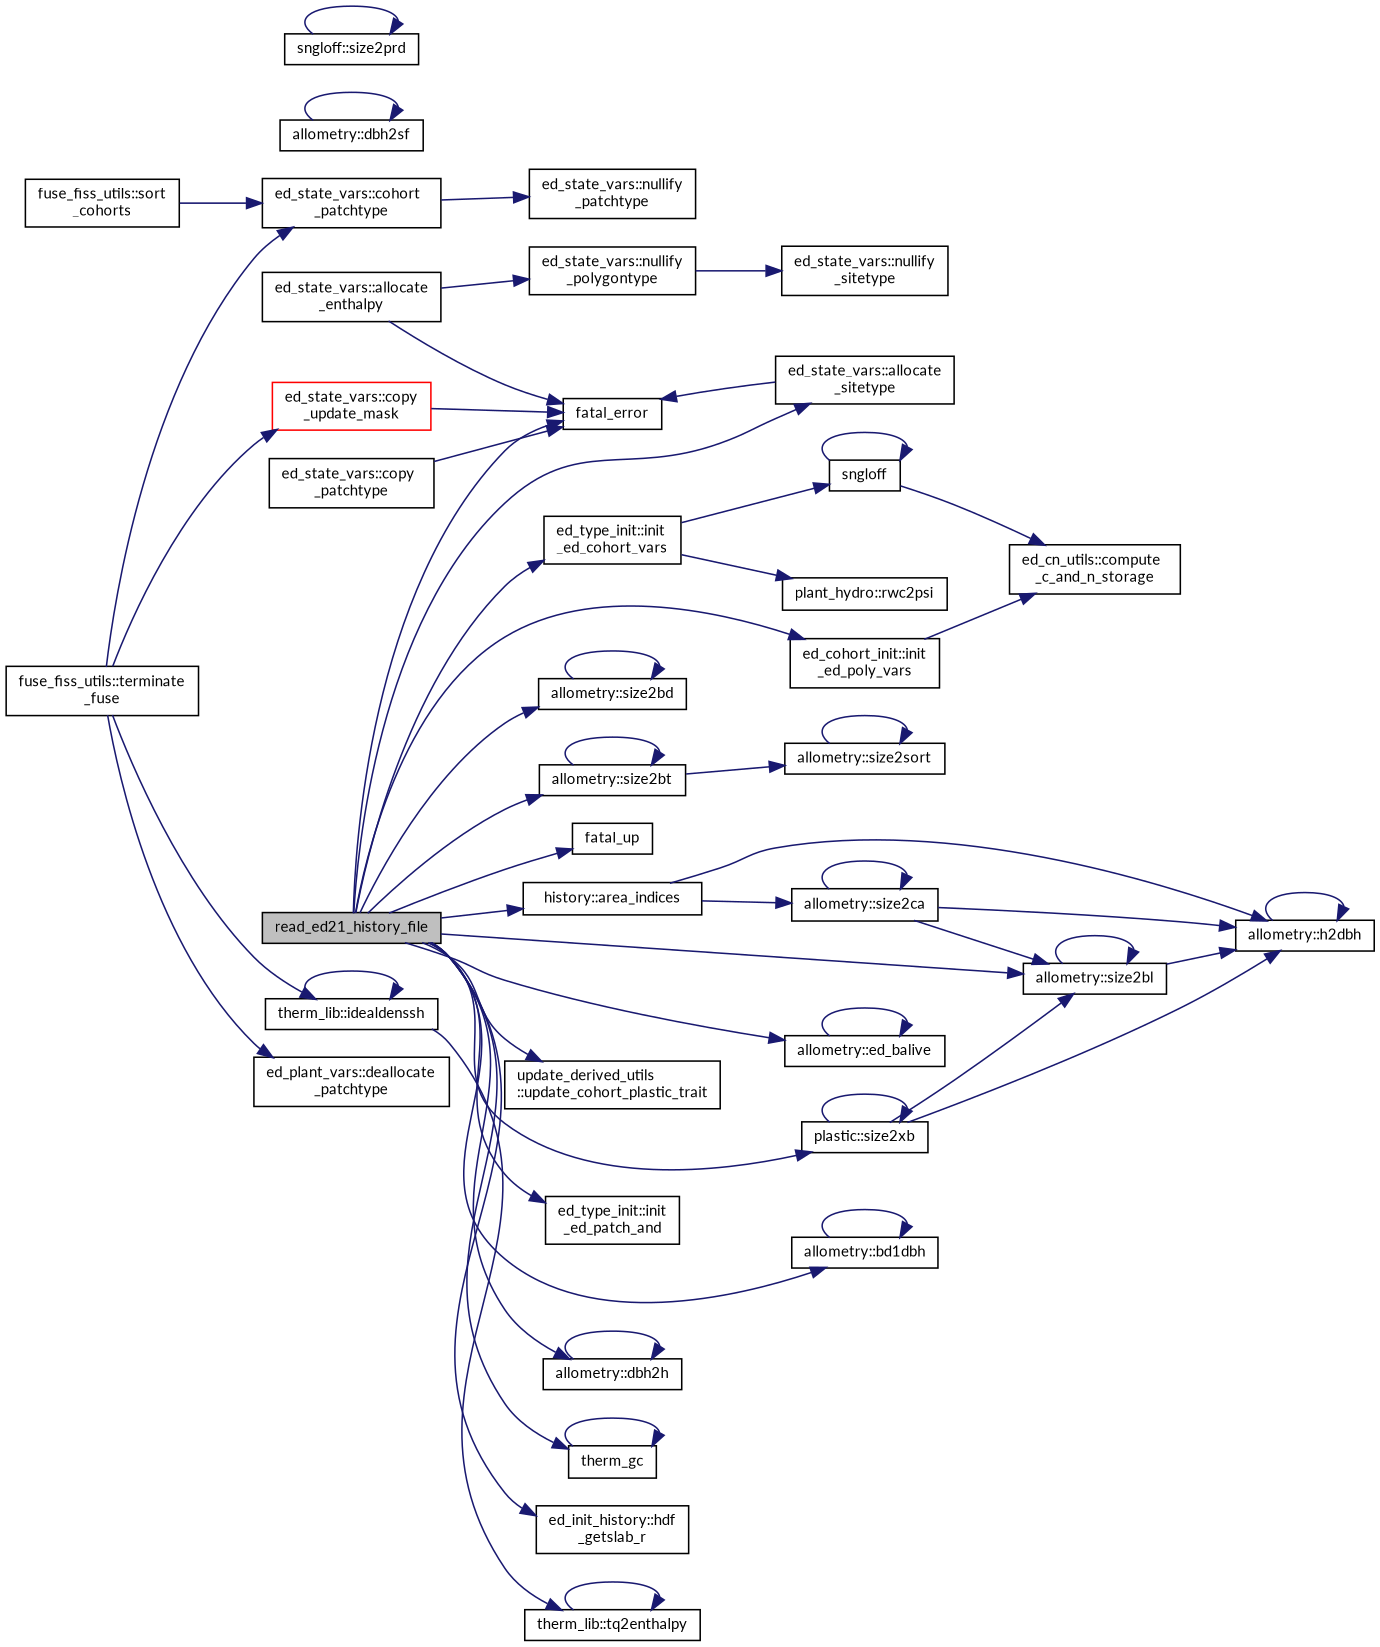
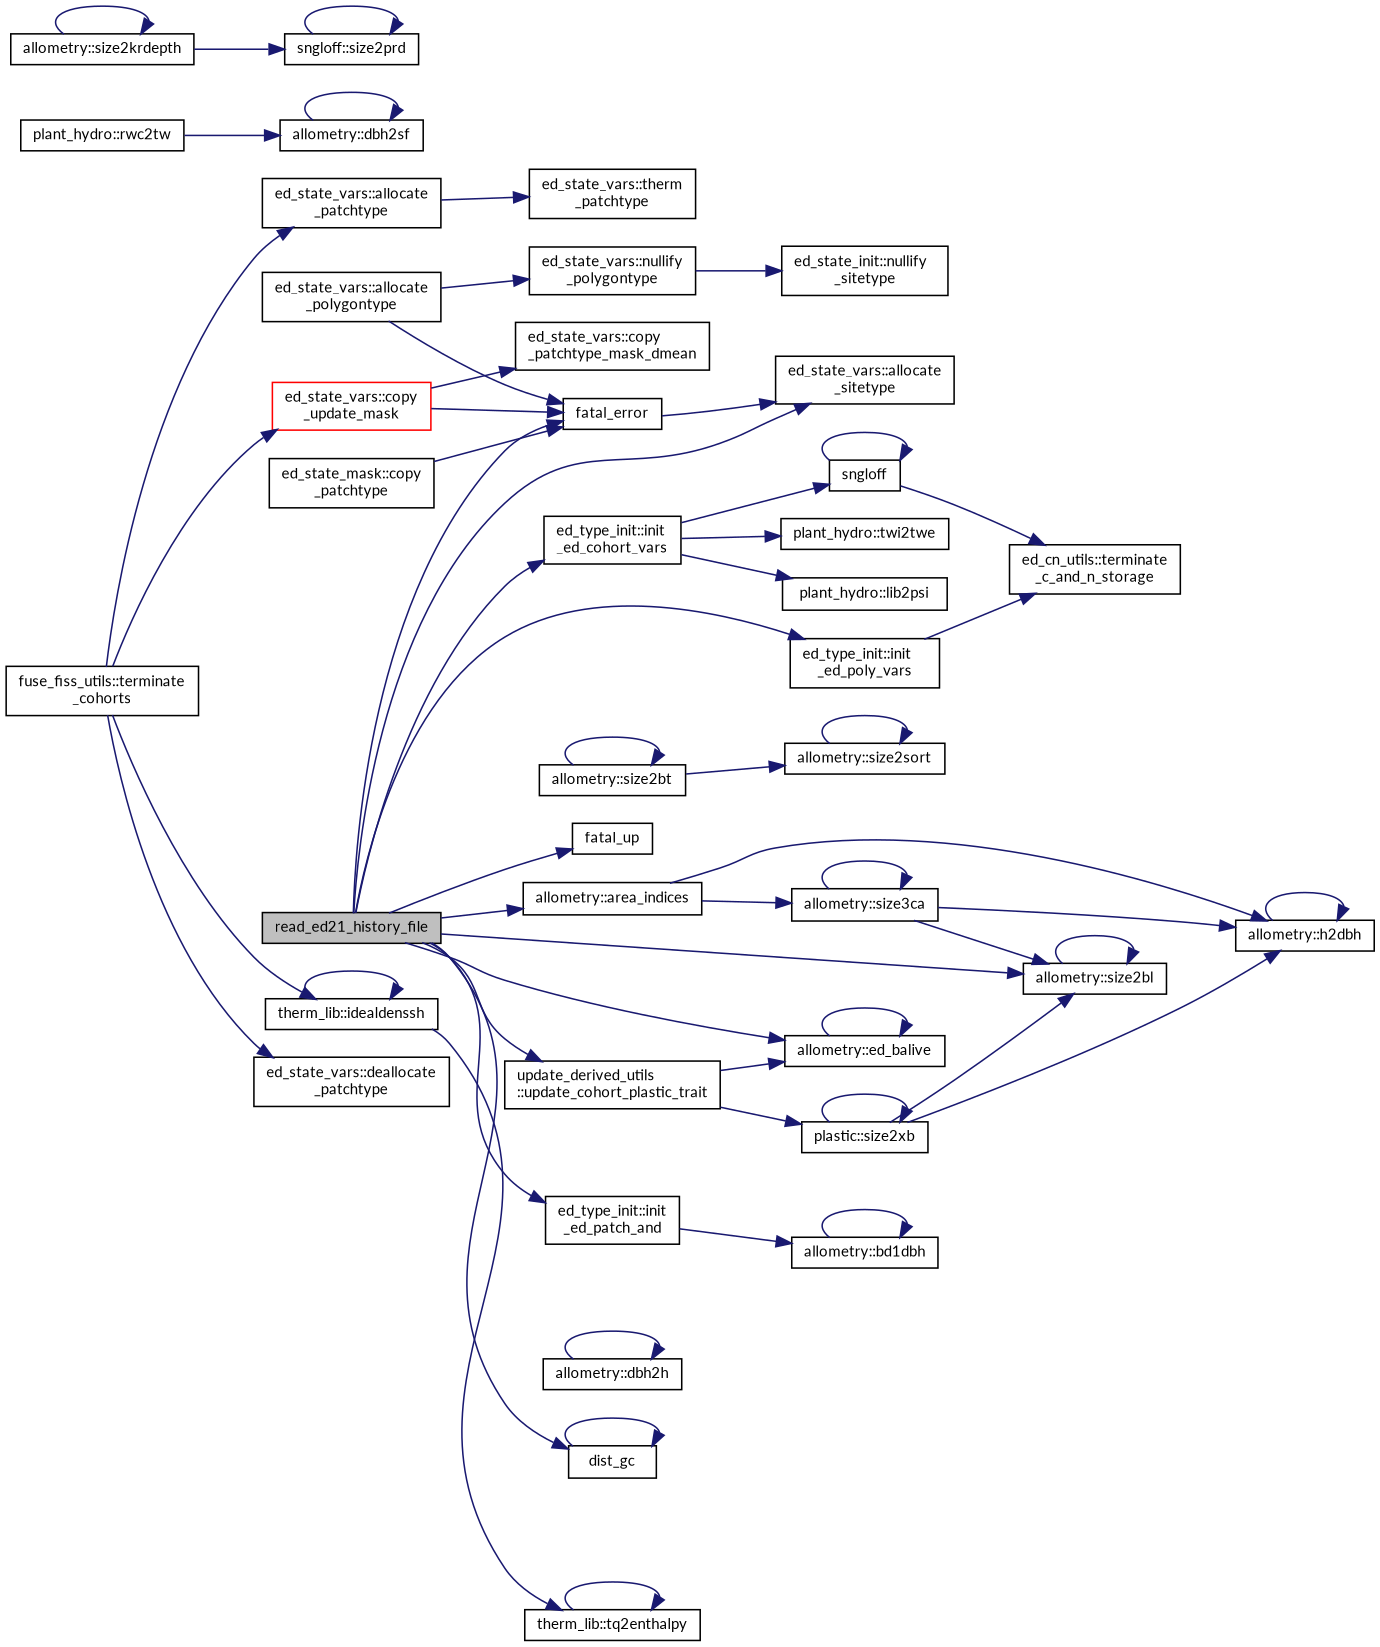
node "allometry::size2krdepth": added
node "plant_hydro::rwc2tw": added
node "ed_state_vars::nullify _patchtype": label "ed_state_vars::nullify _patchtype" -> "ed_state_vars::therm _patchtype"
node "fuse_fiss_utils::sort _cohorts": removed
node "ed_state_vars::cohort _patchtype": label "ed_state_vars::cohort _patchtype" -> "ed_state_vars::allocate _patchtype"
node "ed_state_vars::nullify _sitetype": label "ed_state_vars::nullify _sitetype" -> "ed_state_init::nullify _sitetype"
node "ed_state_vars::allocate _enthalpy": label "ed_state_vars::allocate _enthalpy" -> "ed_state_vars::allocate _polygontype"
node "ed_state_vars::copy _patchtype_mask_dmean": added
edge "ed_state_vars::allocate _sitetype" -> "fatal_error": reversed
node "ed_state_vars::copy _patchtype": label "ed_state_vars::copy _patchtype" -> "ed_state_mask::copy _patchtype"
node "plant_hydro::twi2twe": added
node "ed_cn_utils::compute _c_and_n_storage": label "ed_cn_utils::compute _c_and_n_storage" -> "ed_cn_utils::terminate _c_and_n_storage"
node "plant_hydro::rwc2psi": label "plant_hydro::rwc2psi" -> "plant_hydro::lib2psi"
node "ed_cohort_init::init _ed_poly_vars": label "ed_cohort_init::init _ed_poly_vars" -> "ed_type_init::init _ed_poly_vars"
node "fuse_fiss_utils::terminate _fuse": label "fuse_fiss_utils::terminate _fuse" -> "fuse_fiss_utils::terminate _cohorts"
node "allometry::size2bd": removed
edge "read_ed21_history_file" -> "allometry::size2bt": removed
node "history::area_indices": label "history::area_indices" -> "allometry::area_indices"
node "allometry::size2ca": label "allometry::size2ca" -> "allometry::size3ca"
edge "allometry::size2bl" -> "allometry::h2dbh": removed
edge "update_derived_utils ::update_cohort_plastic_trait" -> "allometry::ed_balive": added
node "ed_plant_vars::deallocate _patchtype": label "ed_plant_vars::deallocate _patchtype" -> "ed_state_vars::deallocate _patchtype"
edge "read_ed21_history_file" -> "plastic::size2xb": now "update_derived_utils ::update_cohort_plastic_trait" -> "plastic::size2xb"
edge "read_ed21_history_file" -> "allometry::dbh2h": removed
edge "read_ed21_history_file" -> "allometry::bd1dbh": now "ed_type_init::init _ed_patch_and" -> "allometry::bd1dbh"
node "therm_gc": label "therm_gc" -> "dist_gc"
node "ed_init_history::hdf _getslab_r": removed
